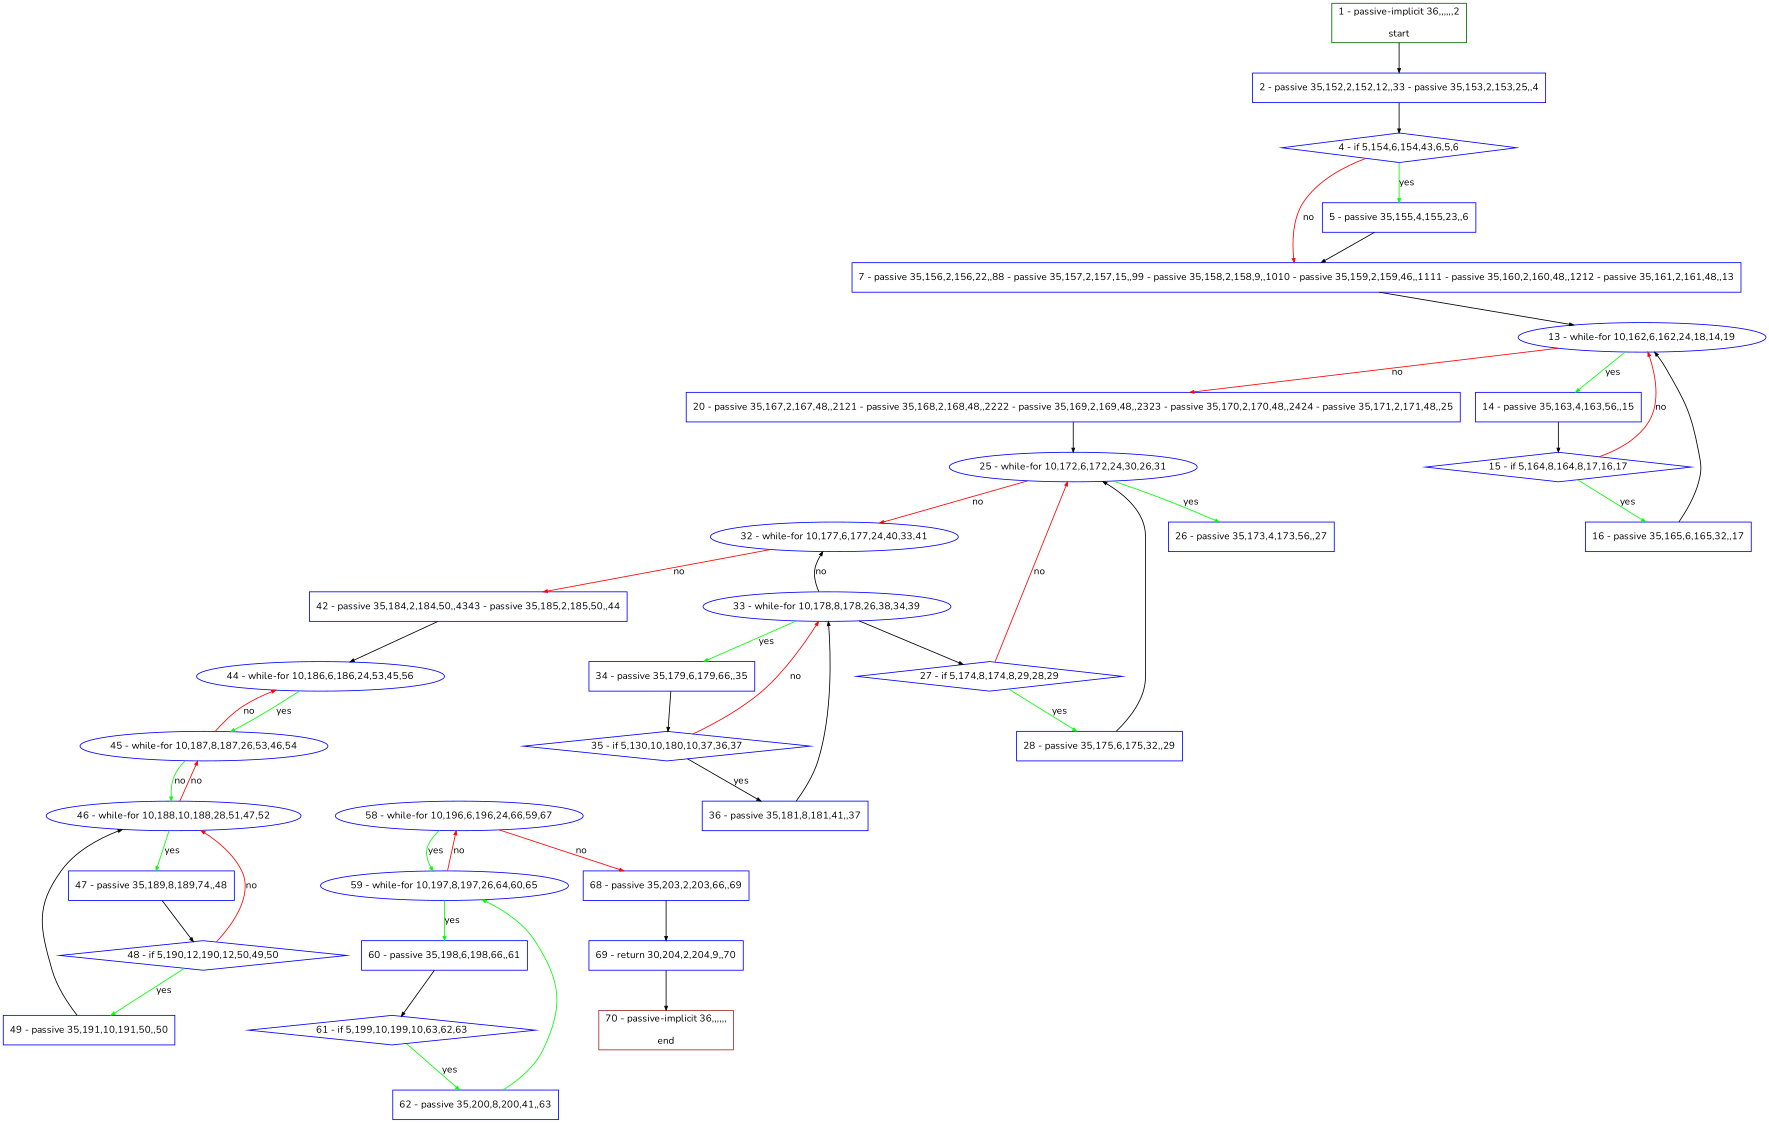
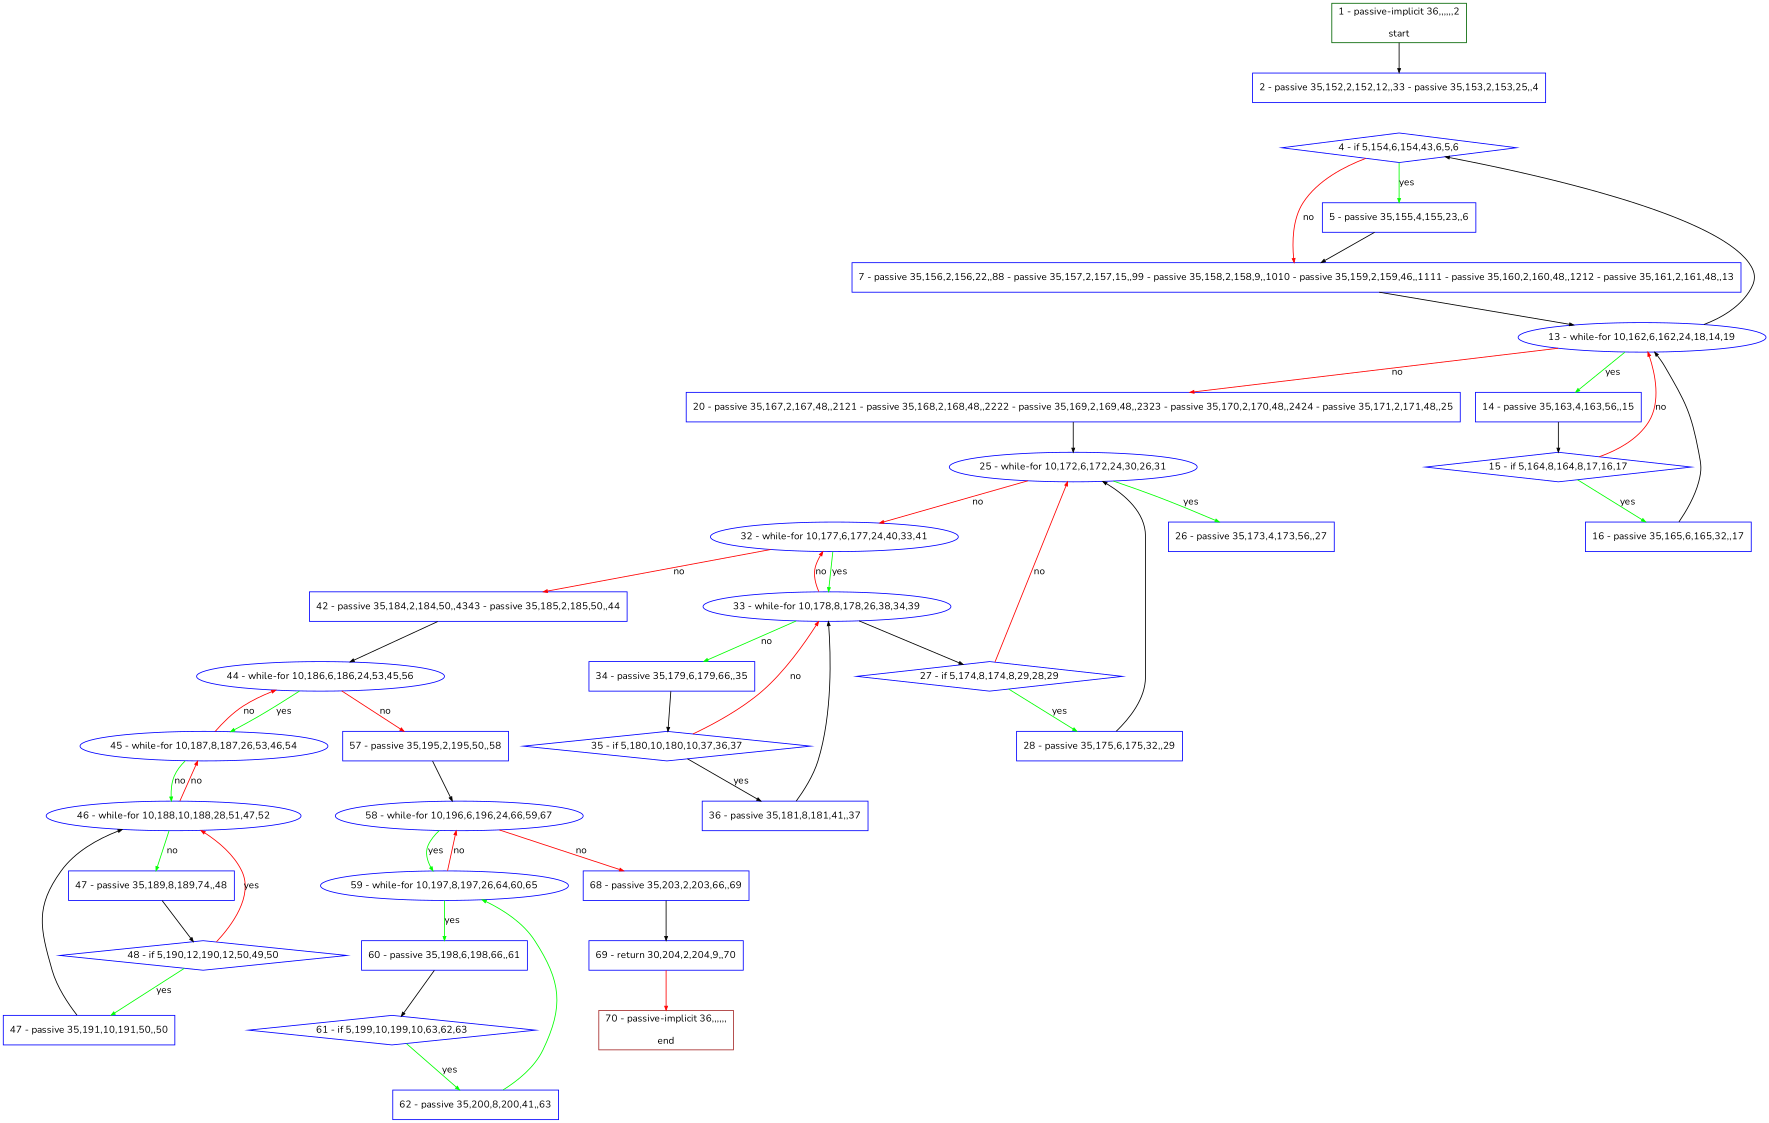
edge "2 - passive 35,152,2,152,12,,33 - passive 35,153,2,153,25,,4" -> "4 - if 5,154,6,154,43,6,5,6": now "13 - while-for 10,162,6,162,24,18,14,19" -> "4 - if 5,154,6,154,43,6,5,6"
edge "32 - while-for 10,177,6,177,24,40,33,41" -> "33 - while-for 10,178,8,178,26,38,34,39": added, label "yes"
edge "33 - while-for 10,178,8,178,26,38,34,39" -> "32 - while-for 10,177,6,177,24,40,33,41": color #000000 -> #ff0000
edge "33 - while-for 10,178,8,178,26,38,34,39" -> "34 - passive 35,179,6,179,66,,35": label "yes" -> "no"
node "57 - passive 35,195,2,195,50,,58": added
node "35 - if 5,130,10,180,10,37,36,37": label "35 - if 5,130,10,180,10,37,36,37" -> "35 - if 5,180,10,180,10,37,36,37"
edge "46 - while-for 10,188,10,188,28,51,47,52" -> "47 - passive 35,189,8,189,74,,48": label "yes" -> "no"
edge "48 - if 5,190,12,190,12,50,49,50" -> "46 - while-for 10,188,10,188,28,51,47,52": label "no" -> "yes"
edge "69 - return 30,204,2,204,9,,70" -> "70 - passive-implicit 36,,,,,, end": color #000000 -> #ff0000
node "49 - passive 35,191,10,191,50,,50": label "49 - passive 35,191,10,191,50,,50" -> "47 - passive 35,191,10,191,50,,50"
